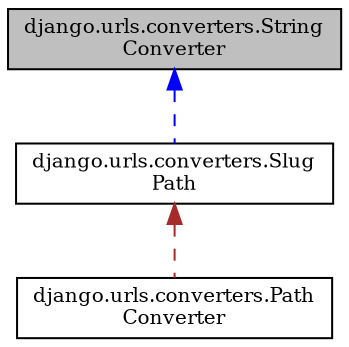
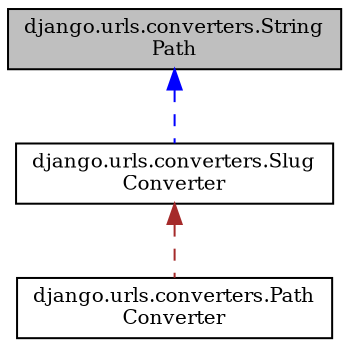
node "django.urls.converters.String Converter": label "django.urls.converters.String Converter" -> "django.urls.converters.String Path"
node "django.urls.converters.Slug Path": label "django.urls.converters.Slug Path" -> "django.urls.converters.Slug Converter"
